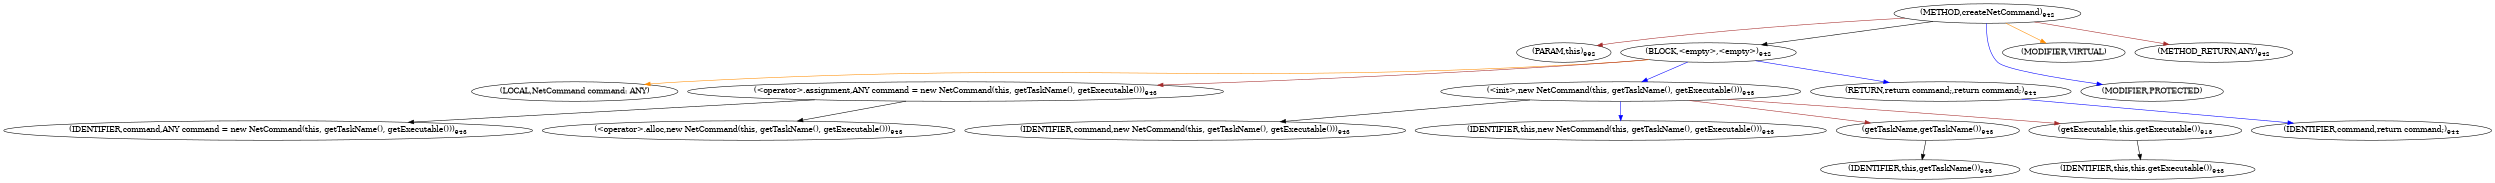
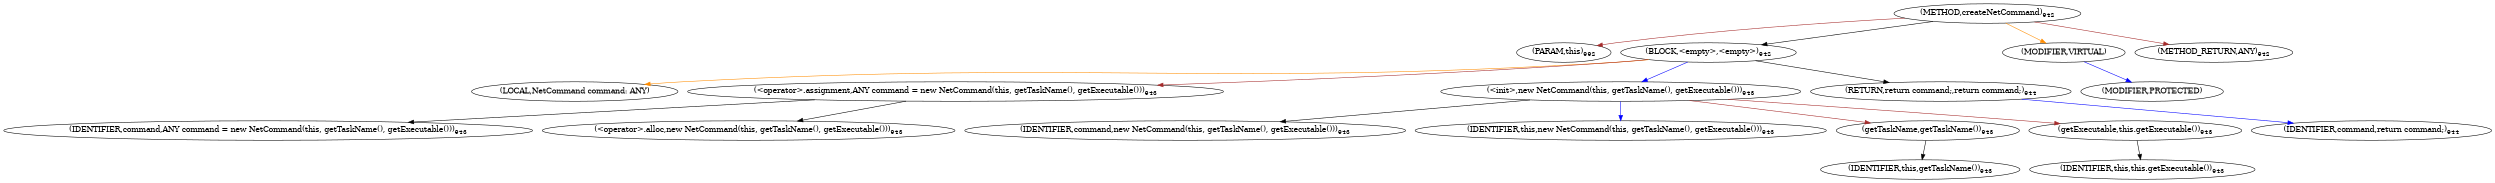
edge "(BLOCK,<empty>,<empty>)" -> "(RETURN,return command;,return command;)": color blue -> black
edge "(METHOD,createNetCommand)" -> "(MODIFIER,PROTECTED)": now "(MODIFIER,VIRTUAL)" -> "(MODIFIER,PROTECTED)"
node "(getExecutable,this.getExecutable())": text "913" -> "943"
